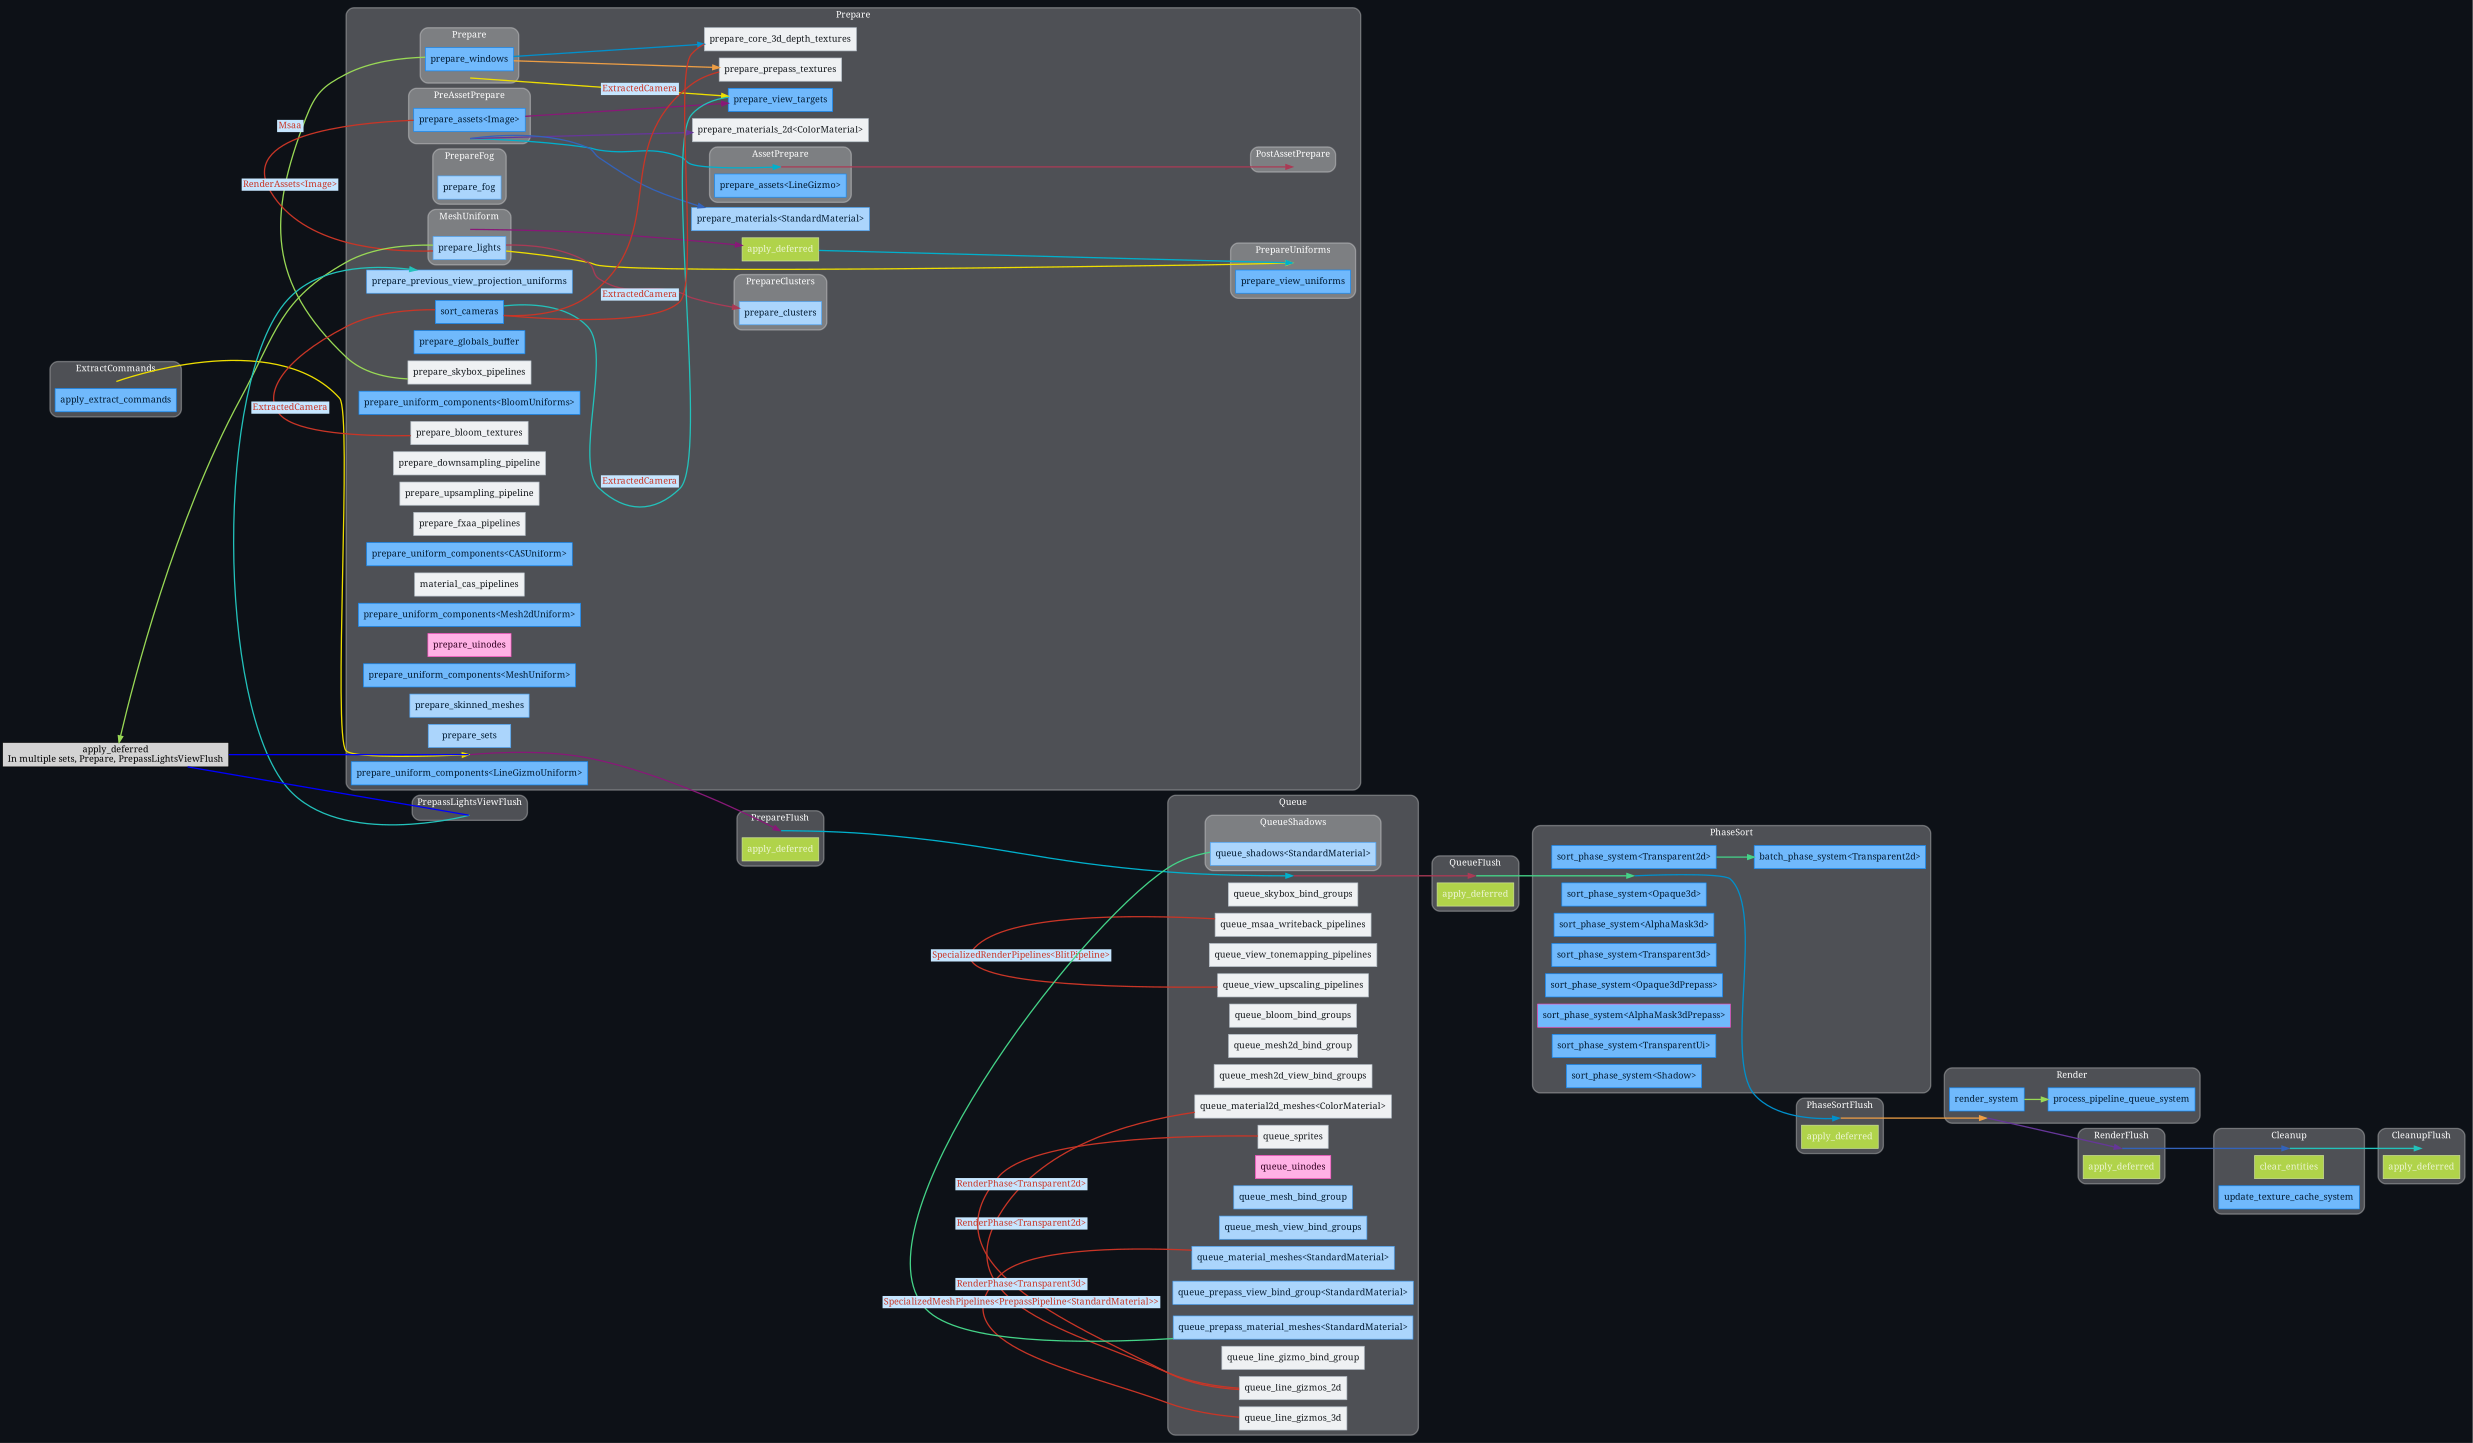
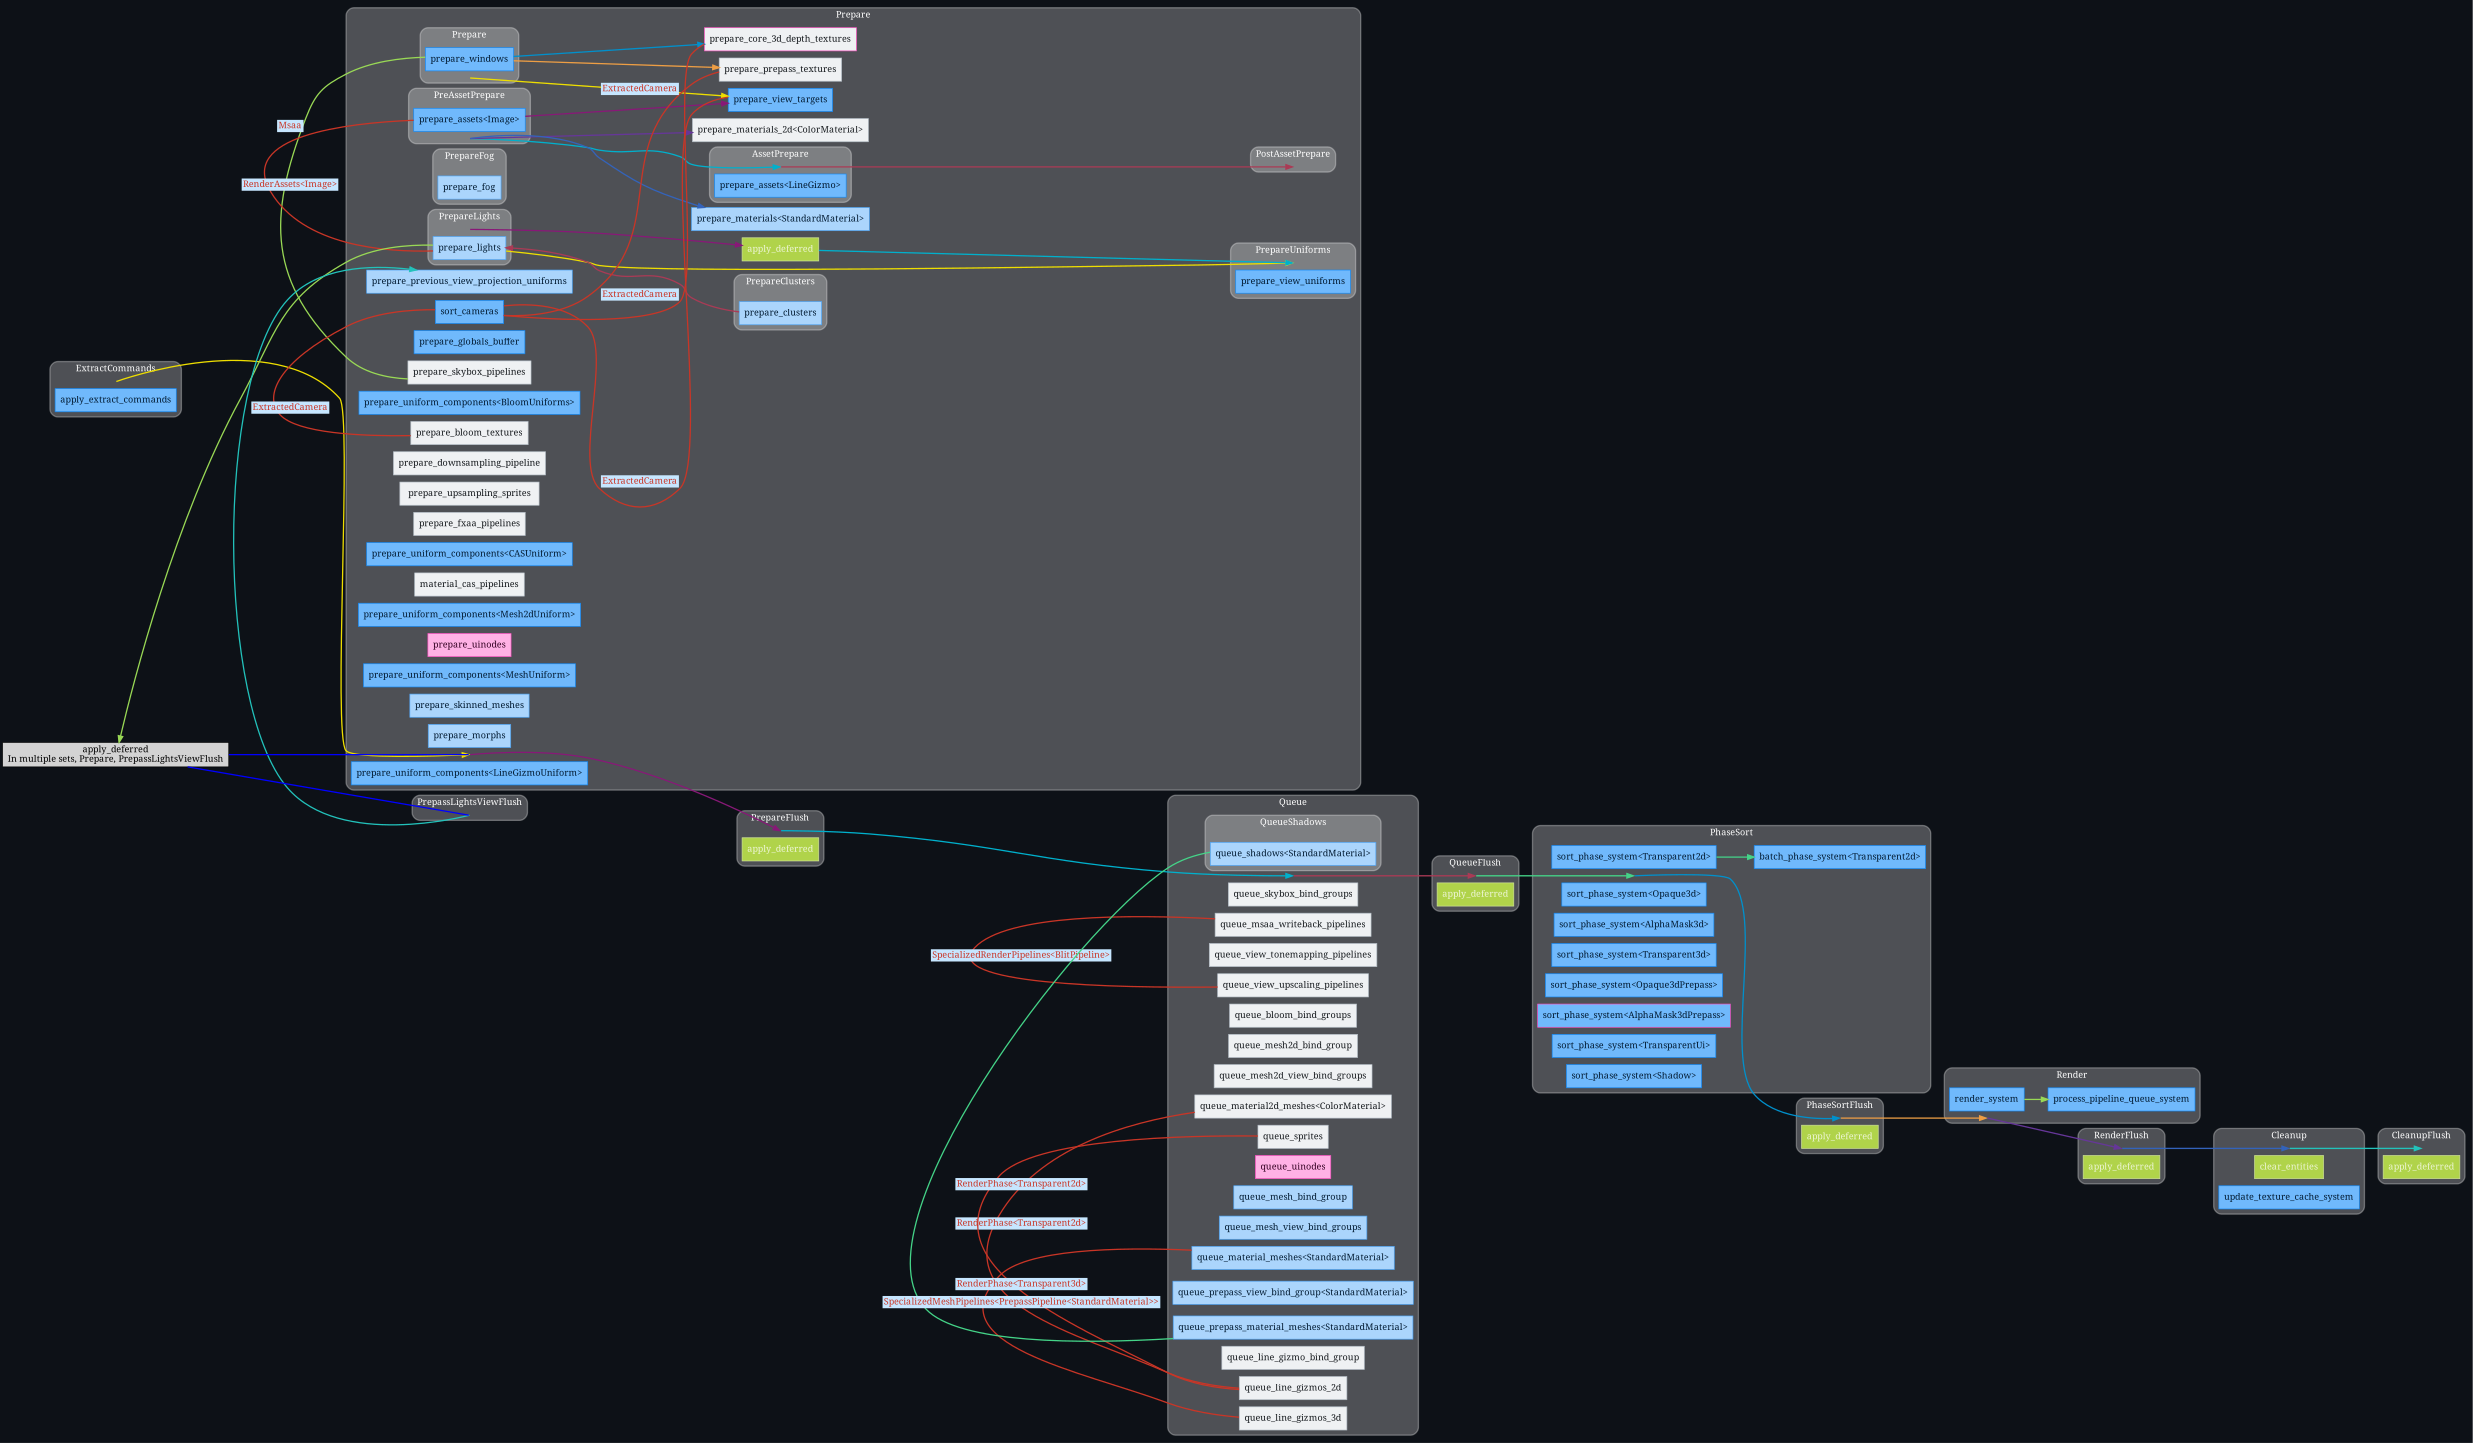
node "prepare_core_3d_depth_textures": color #b4bec7 -> #ff4bc2
cluster "MeshUniform": label "MeshUniform" -> "PrepareLights"
edge "prepare_lights" -> "prepare_clusters": reversed
edge "prepare_view_targets" -- "sort_cameras": color #22c2bb -> #c93526
node "prepare_upsampling_pipeline": label "prepare_upsampling_pipeline" -> "prepare_upsampling_sprites"
node "prepare_sets": label "prepare_sets" -> "prepare_morphs"
